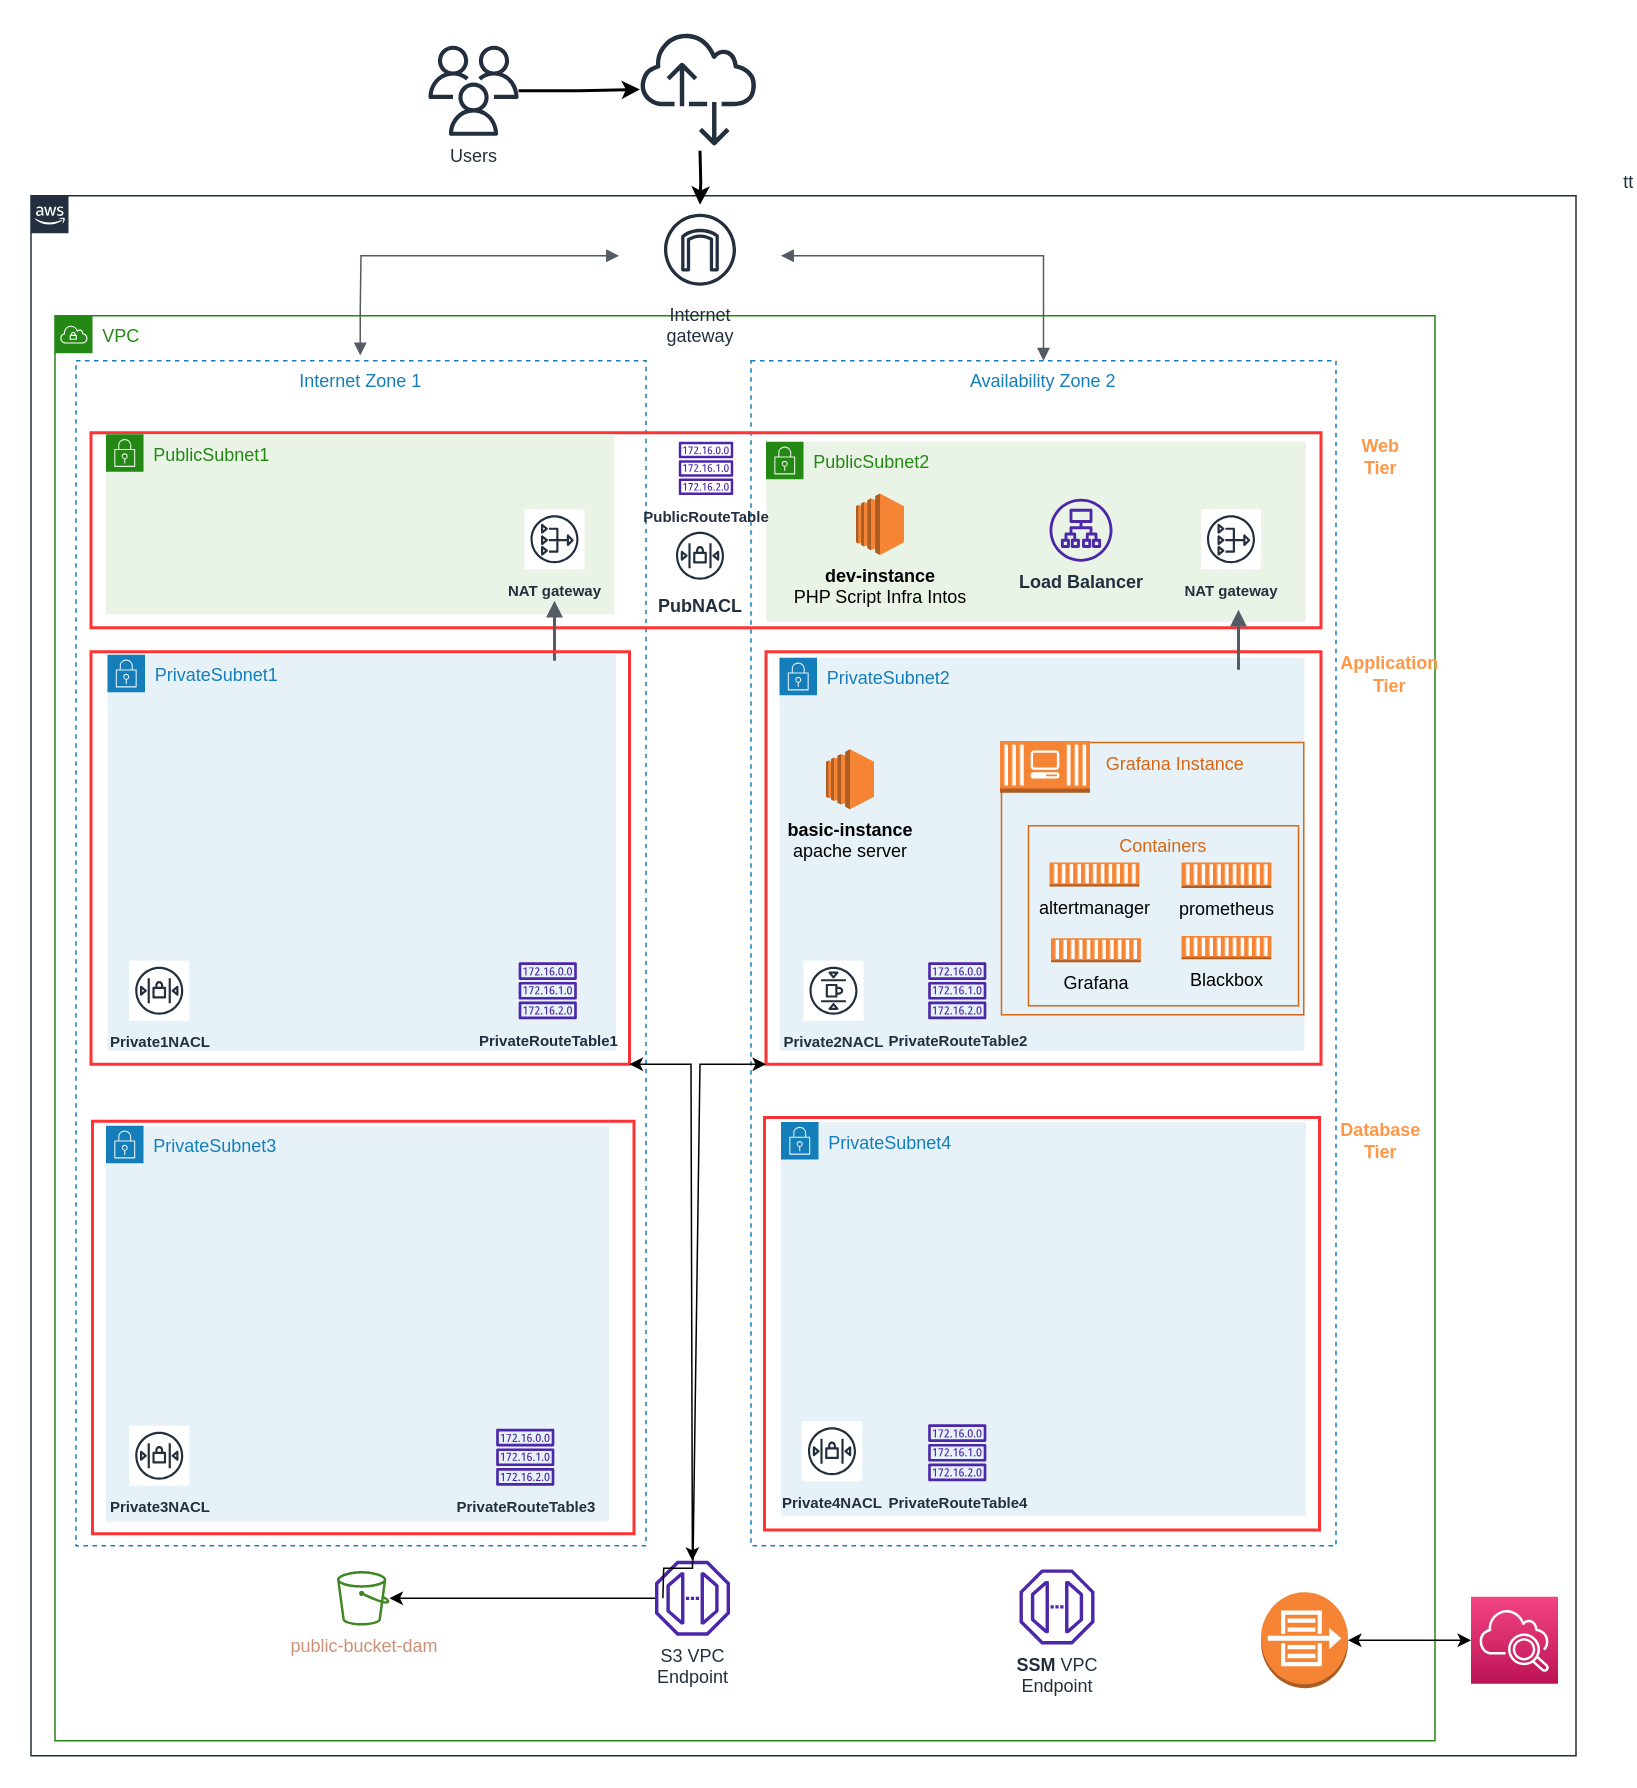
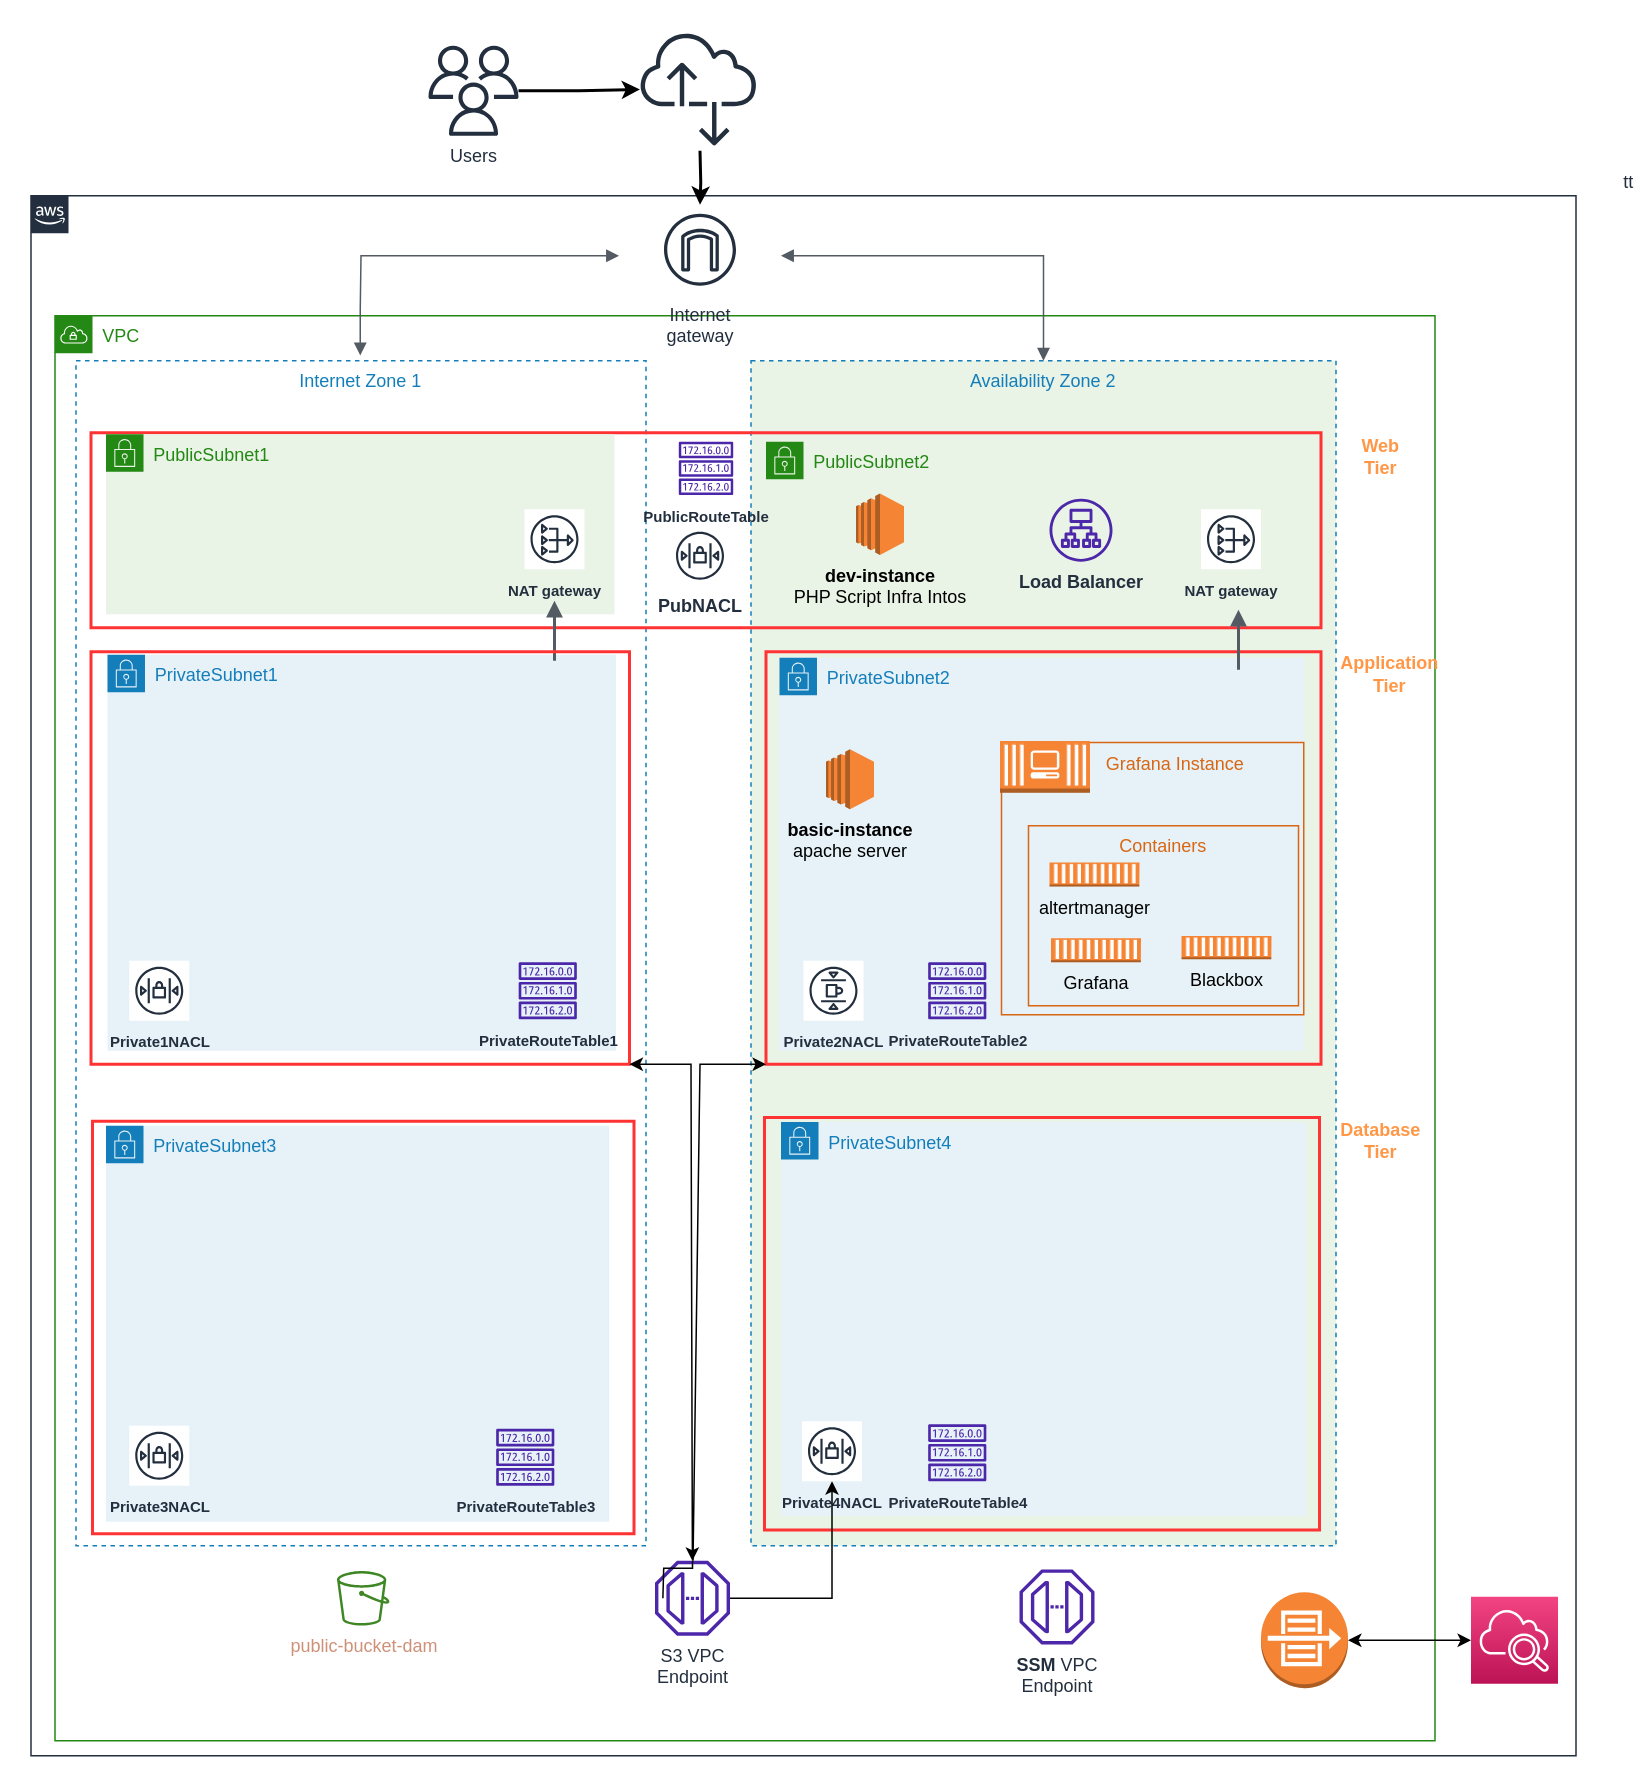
node "Availability Zone 2": fillcolor #ffffff -> #e9f3e6
node "prometheus": removed
edge "S3 VPC Endpoint" -> "public-bucket-dam": now "S3 VPC Endpoint" -> "Private4NACL"
